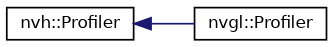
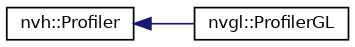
node "nvgl::Profiler": label "nvgl::Profiler" -> "nvgl::ProfilerGL"
